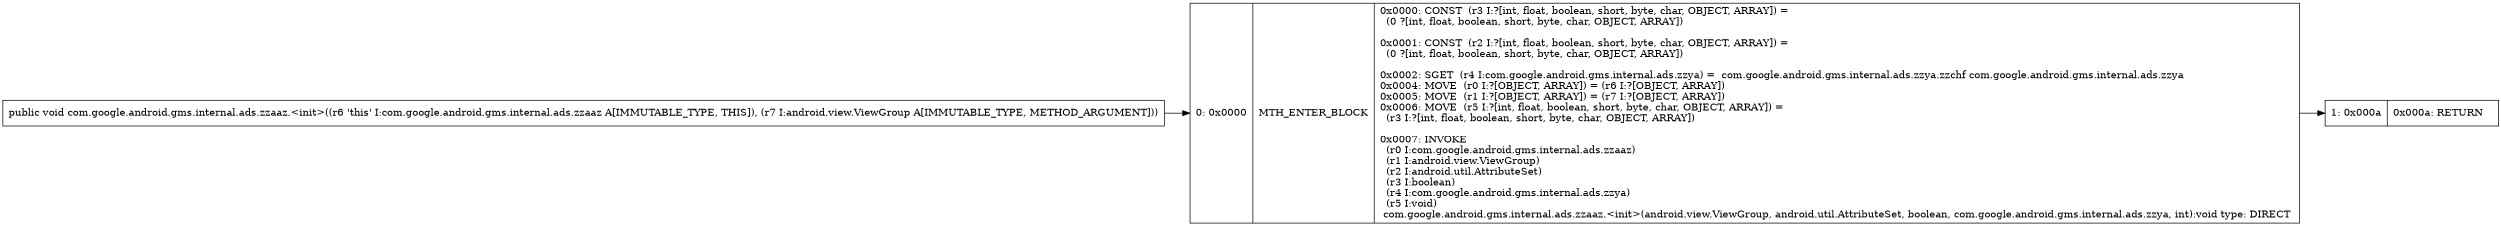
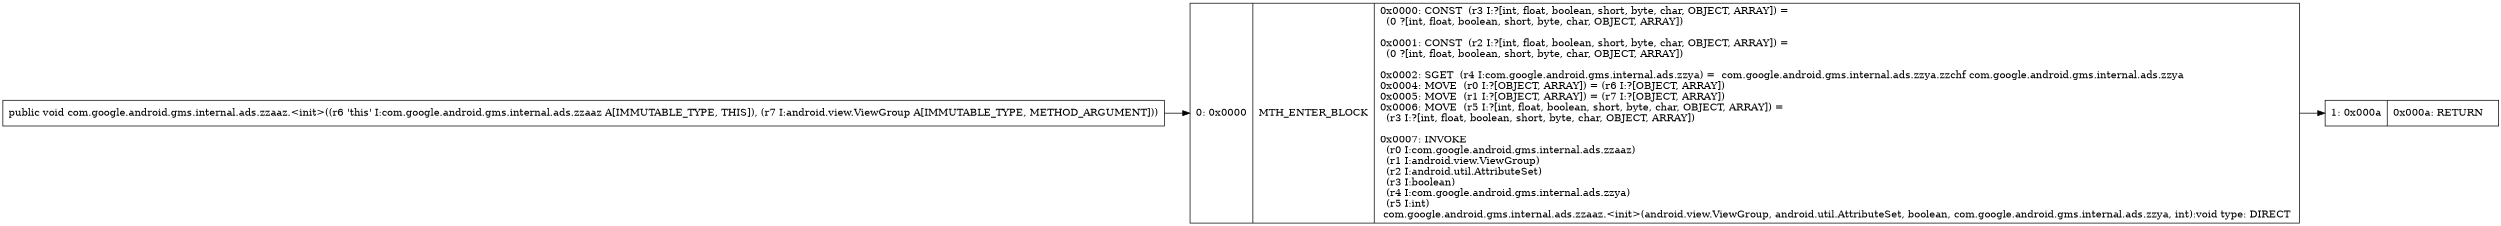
node "0: 0x0000": text "(r5 I:void)" -> "(r5 I:int)"
